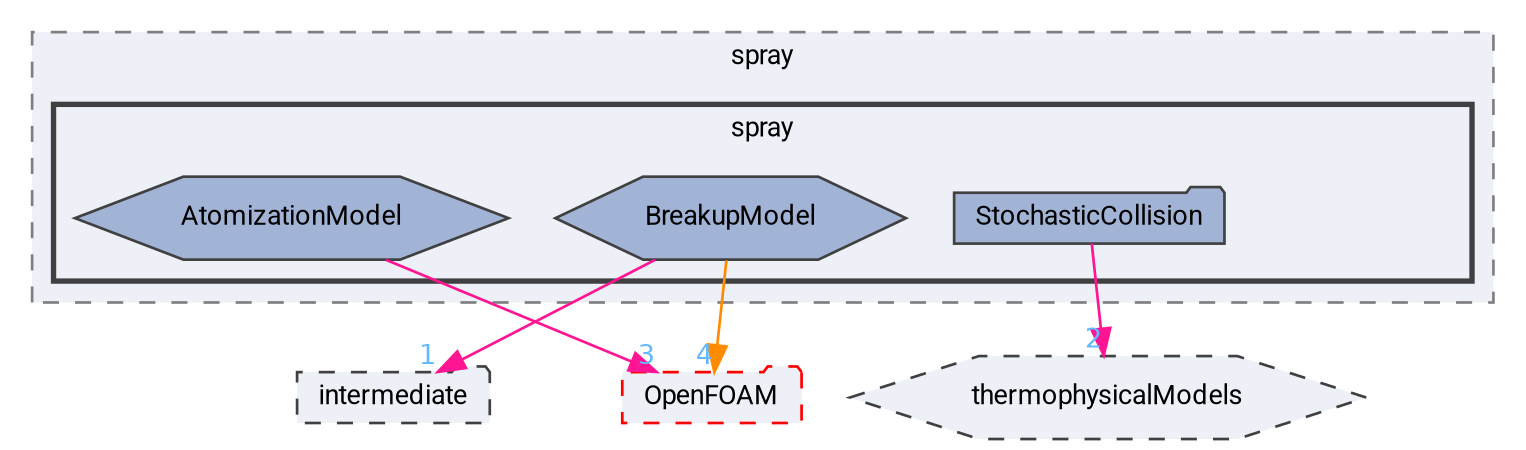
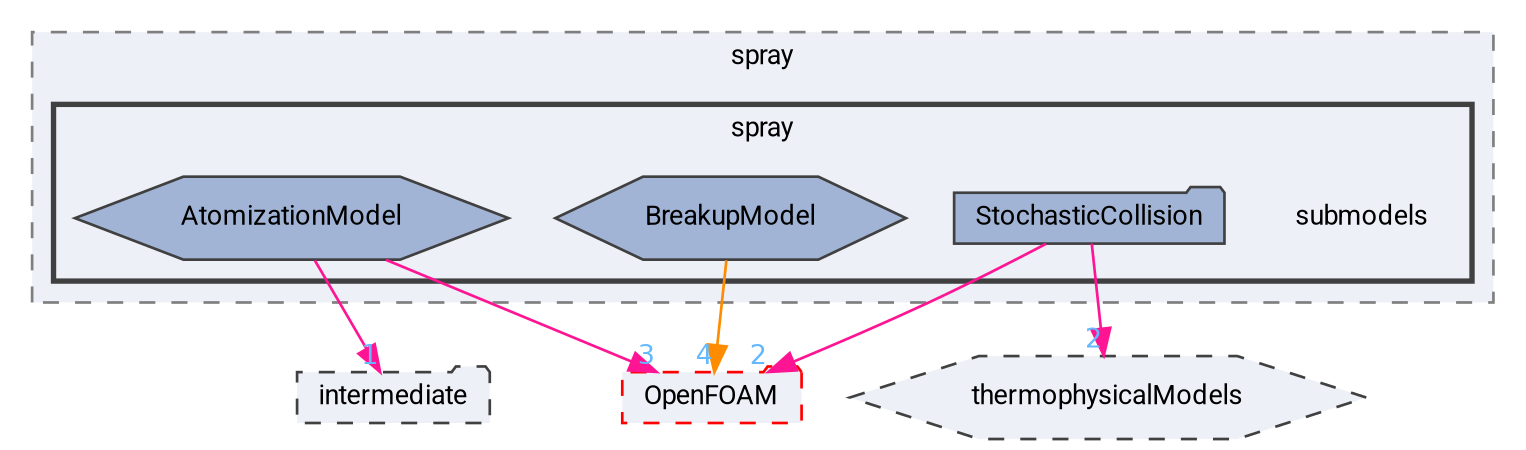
node "submodels": added
edge "StochasticCollision" -> "OpenFOAM": added
edge "BreakupModel" -> "intermediate": now "AtomizationModel" -> "intermediate"
